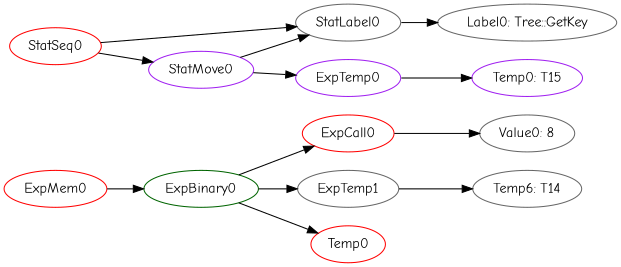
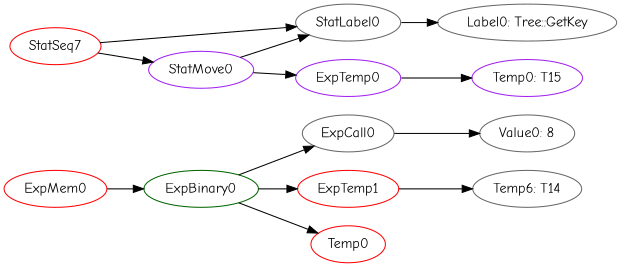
node "StatSeq0": label "StatSeq0" -> "StatSeq7"
node "ExpCall0": color red -> gray40
node "ExpTemp1": color gray40 -> red
